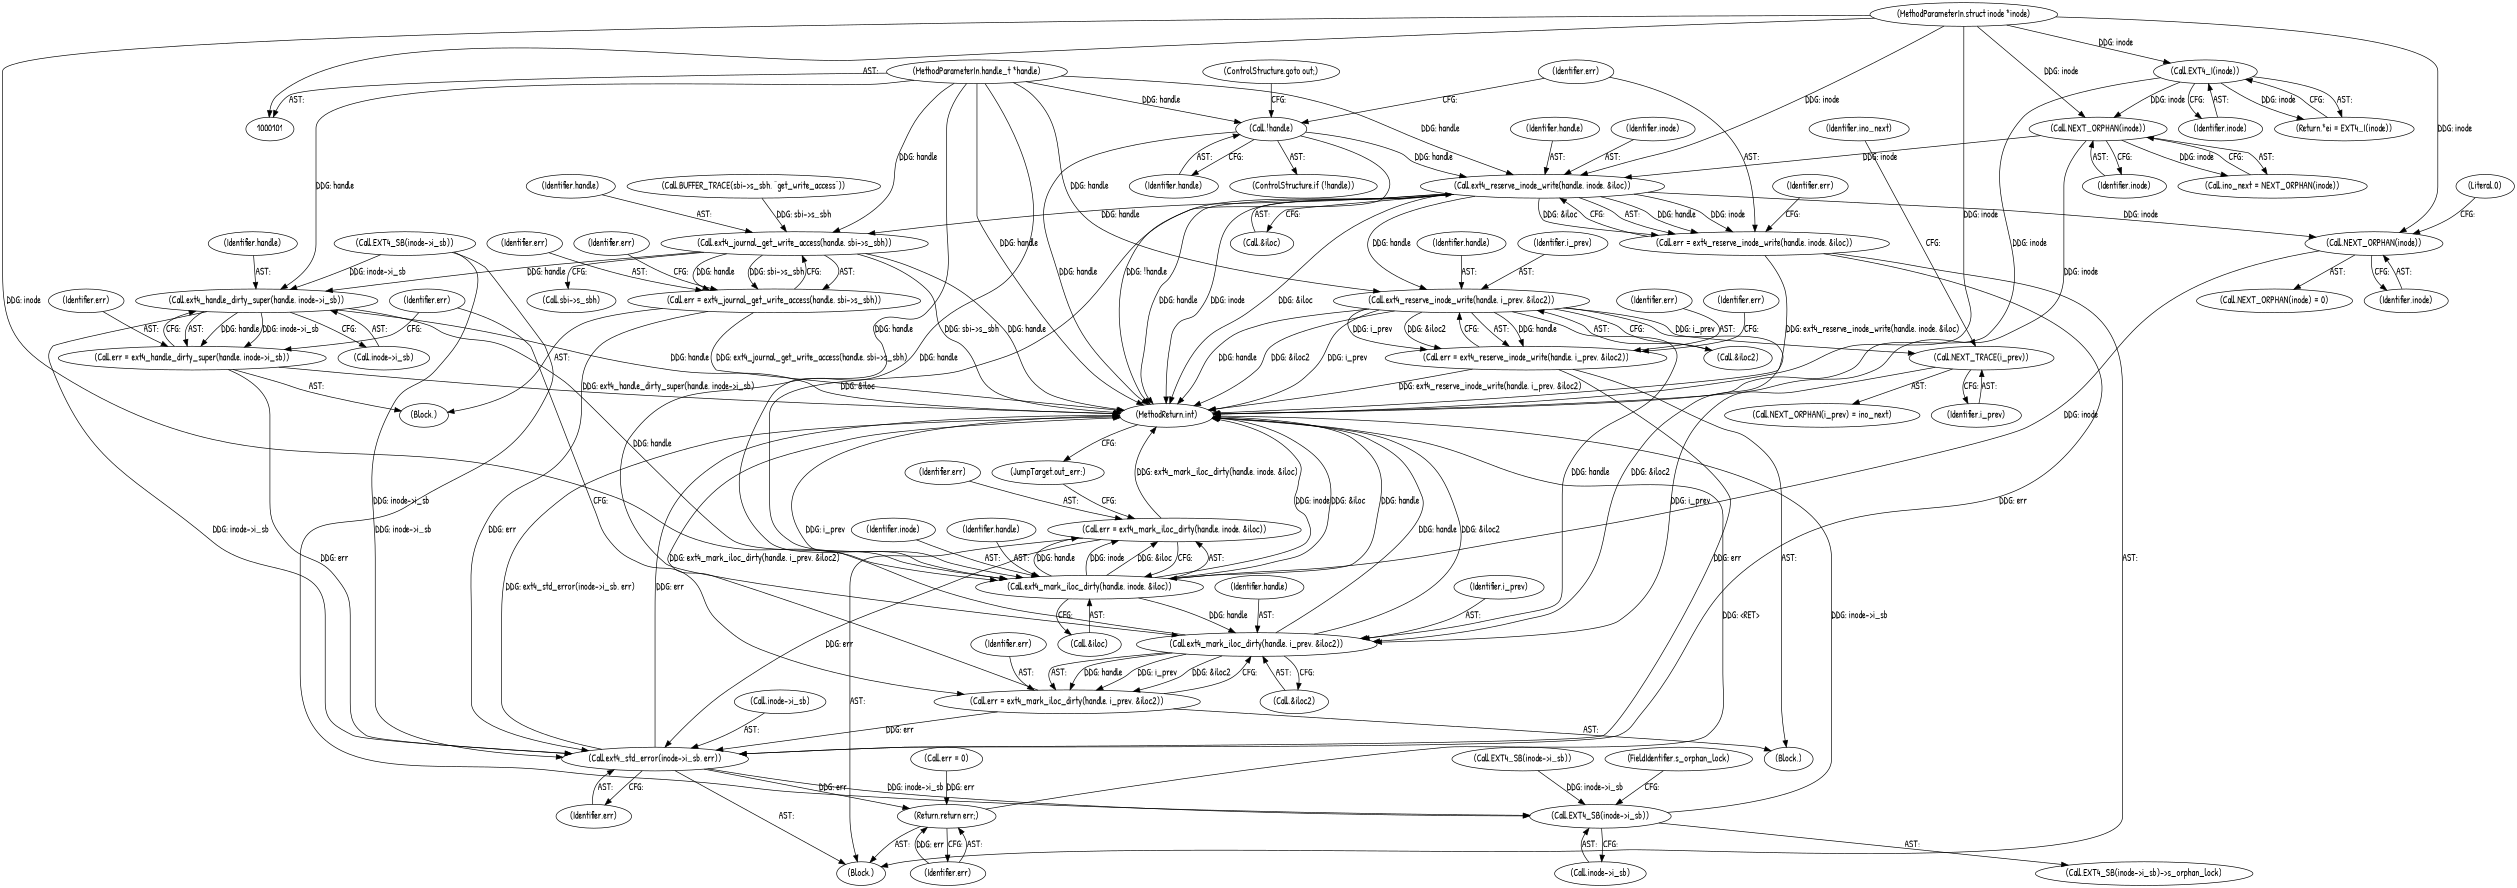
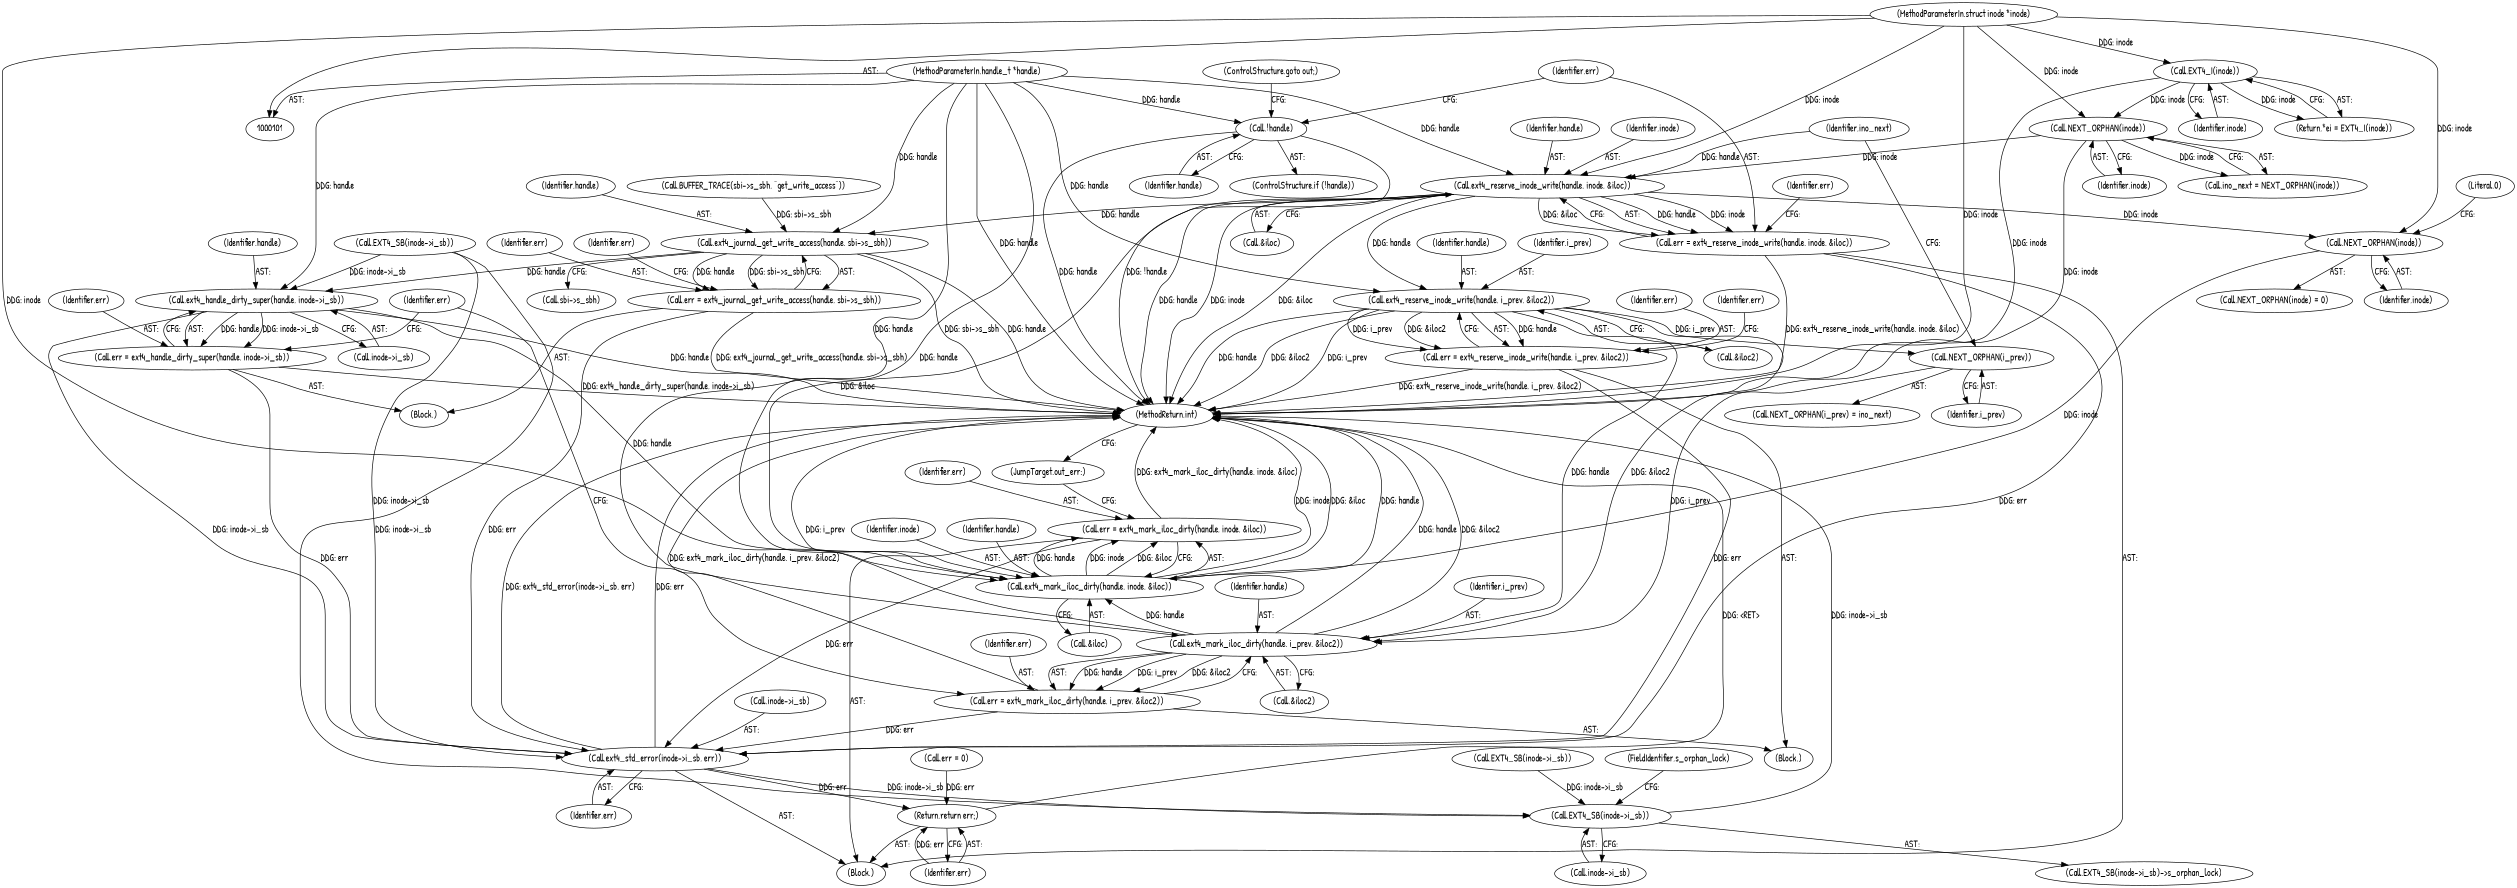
edge "(Call,!handle)" -> "(Call,ext4_reserve_inode_write(handle, inode, &iloc))": now "(Identifier,ino_next)" -> "(Call,ext4_reserve_inode_write(handle, inode, &iloc))"
node "(Call,NEXT_TRACE(i_prev))": label "(Call,NEXT_TRACE(i_prev))" -> "(Call,NEXT_ORPHAN(i_prev))"
edge "(Call,ext4_mark_iloc_dirty(handle, inode, &iloc))" -> "(Call,ext4_mark_iloc_dirty(handle, i_prev, &iloc2))": reversed
